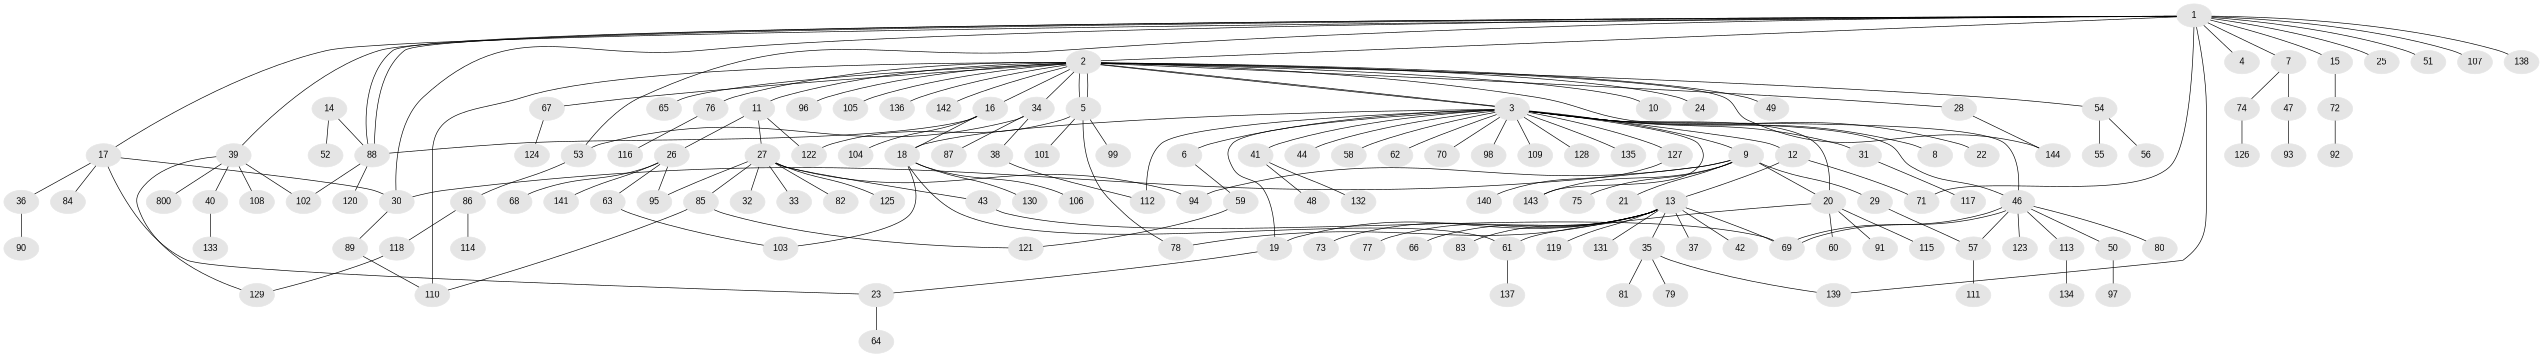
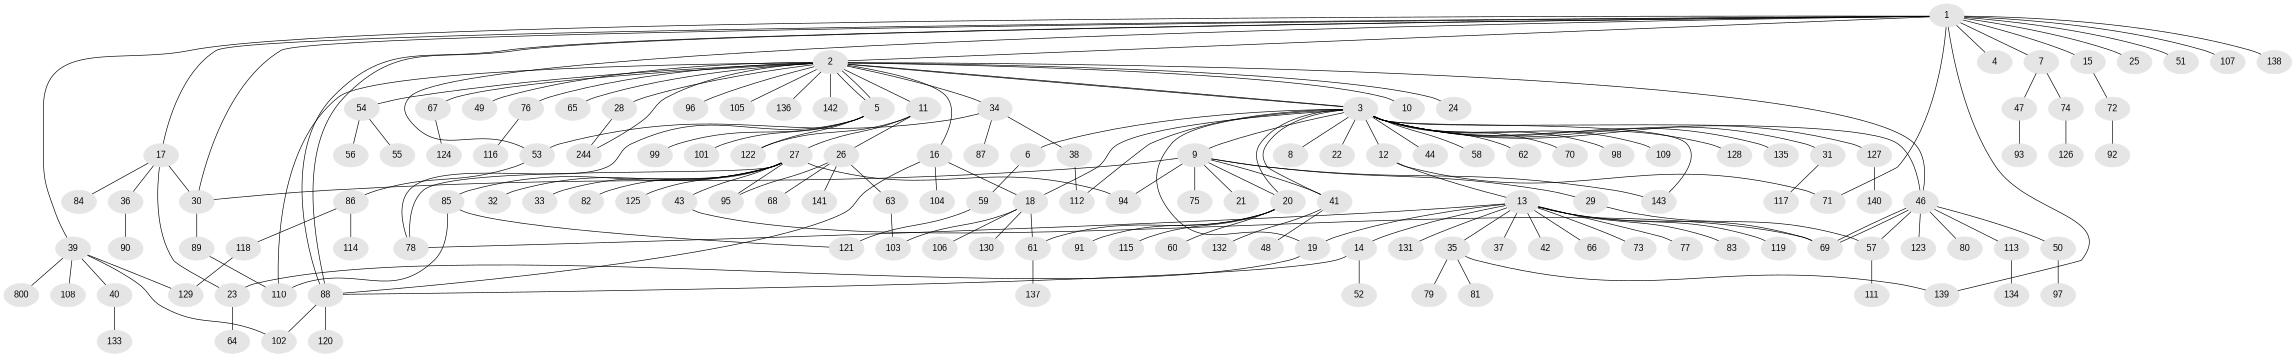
node "144": label "144" -> "244"
edge "27" -- "78": added
edge "9" -- "41": added
edge "13" -- "14": added
